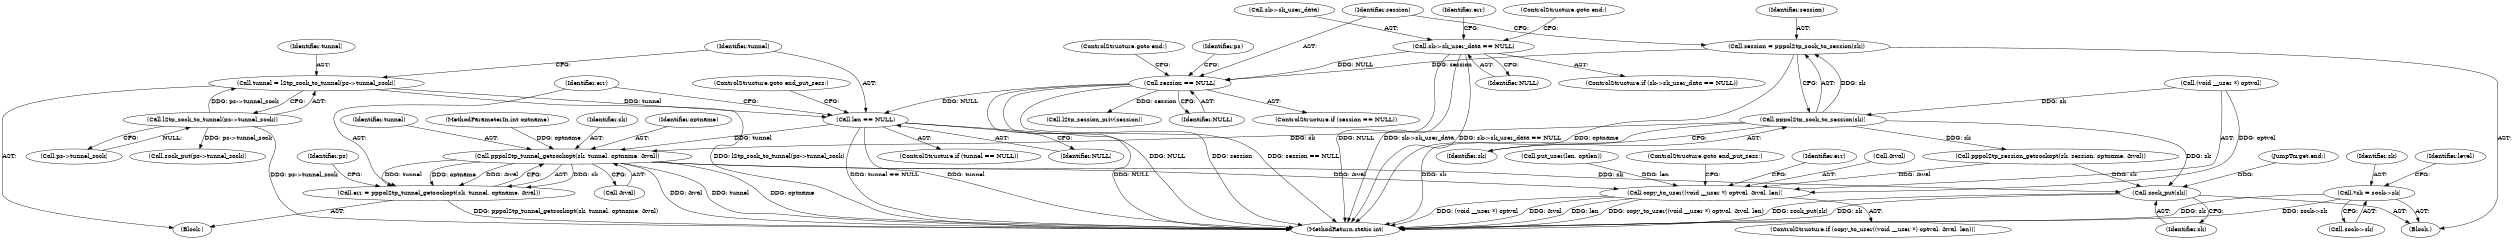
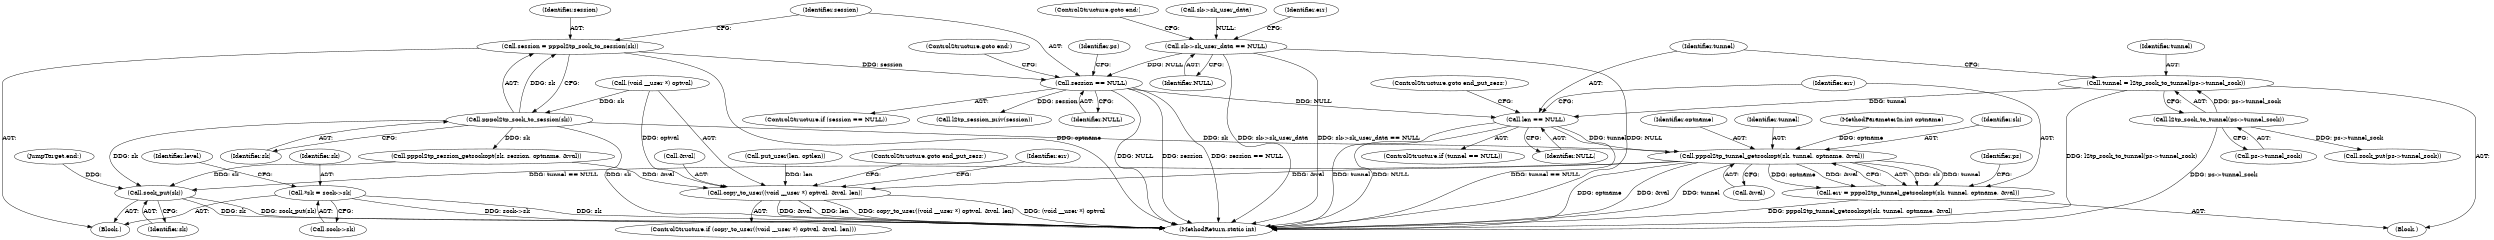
edge "(Call,sk->sk_user_data)" -> "(Call,sk->sk_user_data == NULL)": label "AST: " -> "NULL: "
node "(ControlStructure,if (sk->sk_user_data == NULL))": removed
edge "(Call,ps->tunnel_sock)" -> "(Call,l2tp_sock_to_tunnel(ps->tunnel_sock))": label "NULL: " -> "AST: "
edge "(Call,pppol2tp_tunnel_getsockopt(sk, tunnel, optname, &val))" -> "(Call,sock_put(sk))": label "DDG: sk" -> "DDG: tunnel == NULL"
